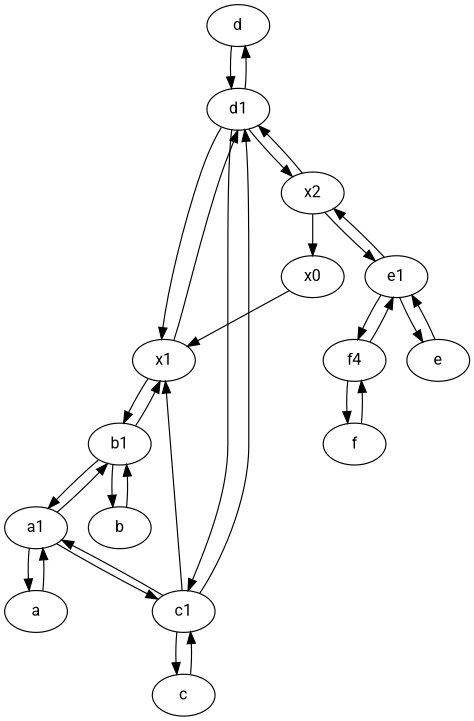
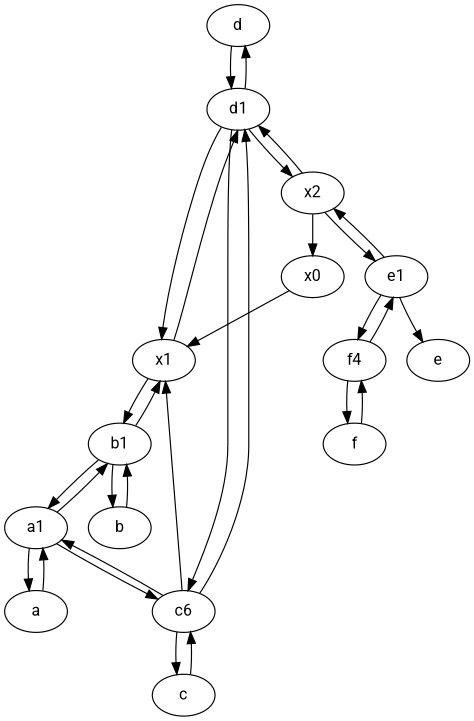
edge "e" -> "e1": removed
node "c1": label "c1" -> "c6"
